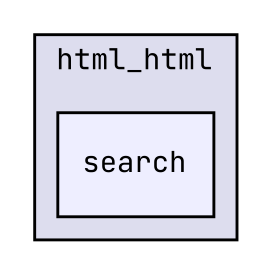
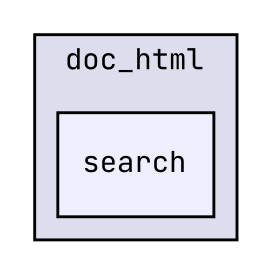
cluster "html_html": label "html_html" -> "doc_html"
